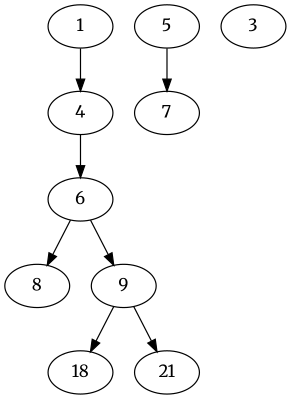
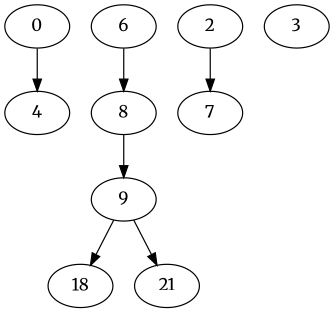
node "1": label "1" -> "0"
node "5": label "5" -> "2"
edge "4" -> "6": removed
edge "6" -> "9": now "8" -> "9"
